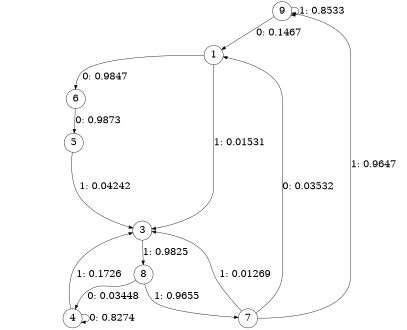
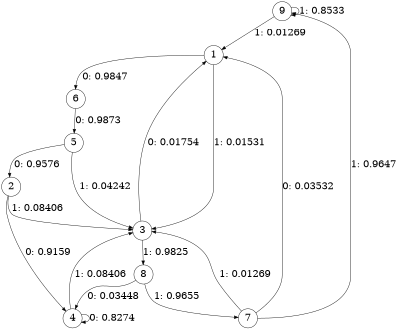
edge "9" -> "1": label "0: 0.1467   " -> "1: 0.01269  "
edge "3" -> "1": added, label "0: 0.01754"
node "2": added
edge "4" -> "3": label "1: 0.1726   " -> "1: 0.08406  "
